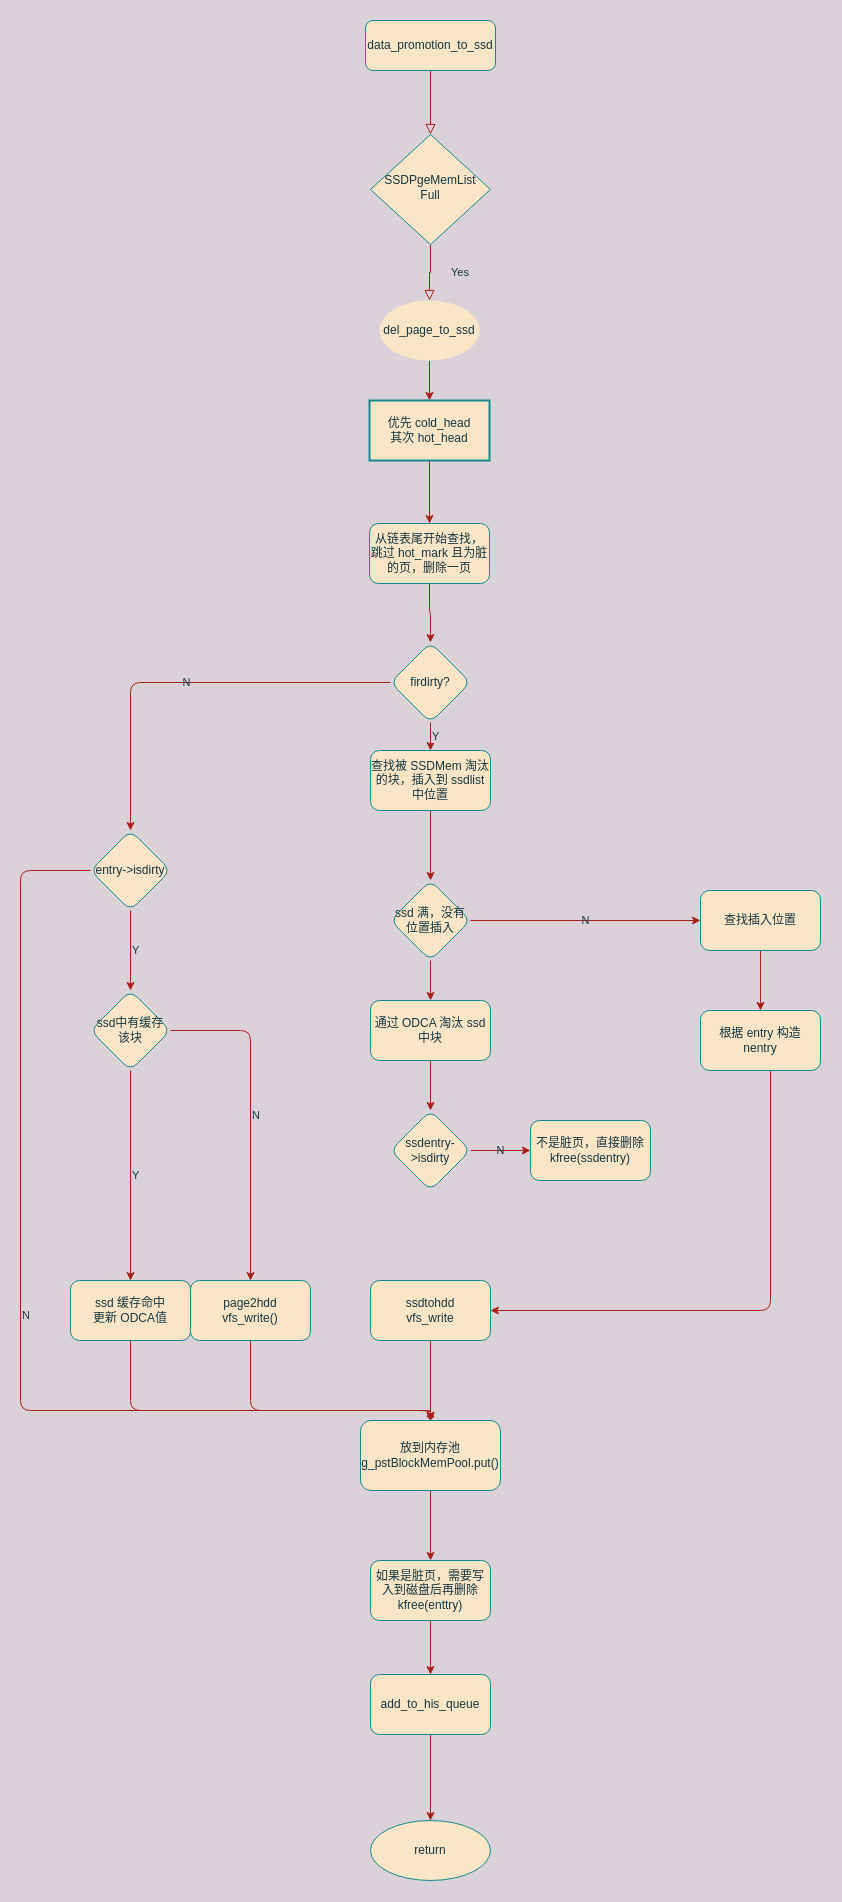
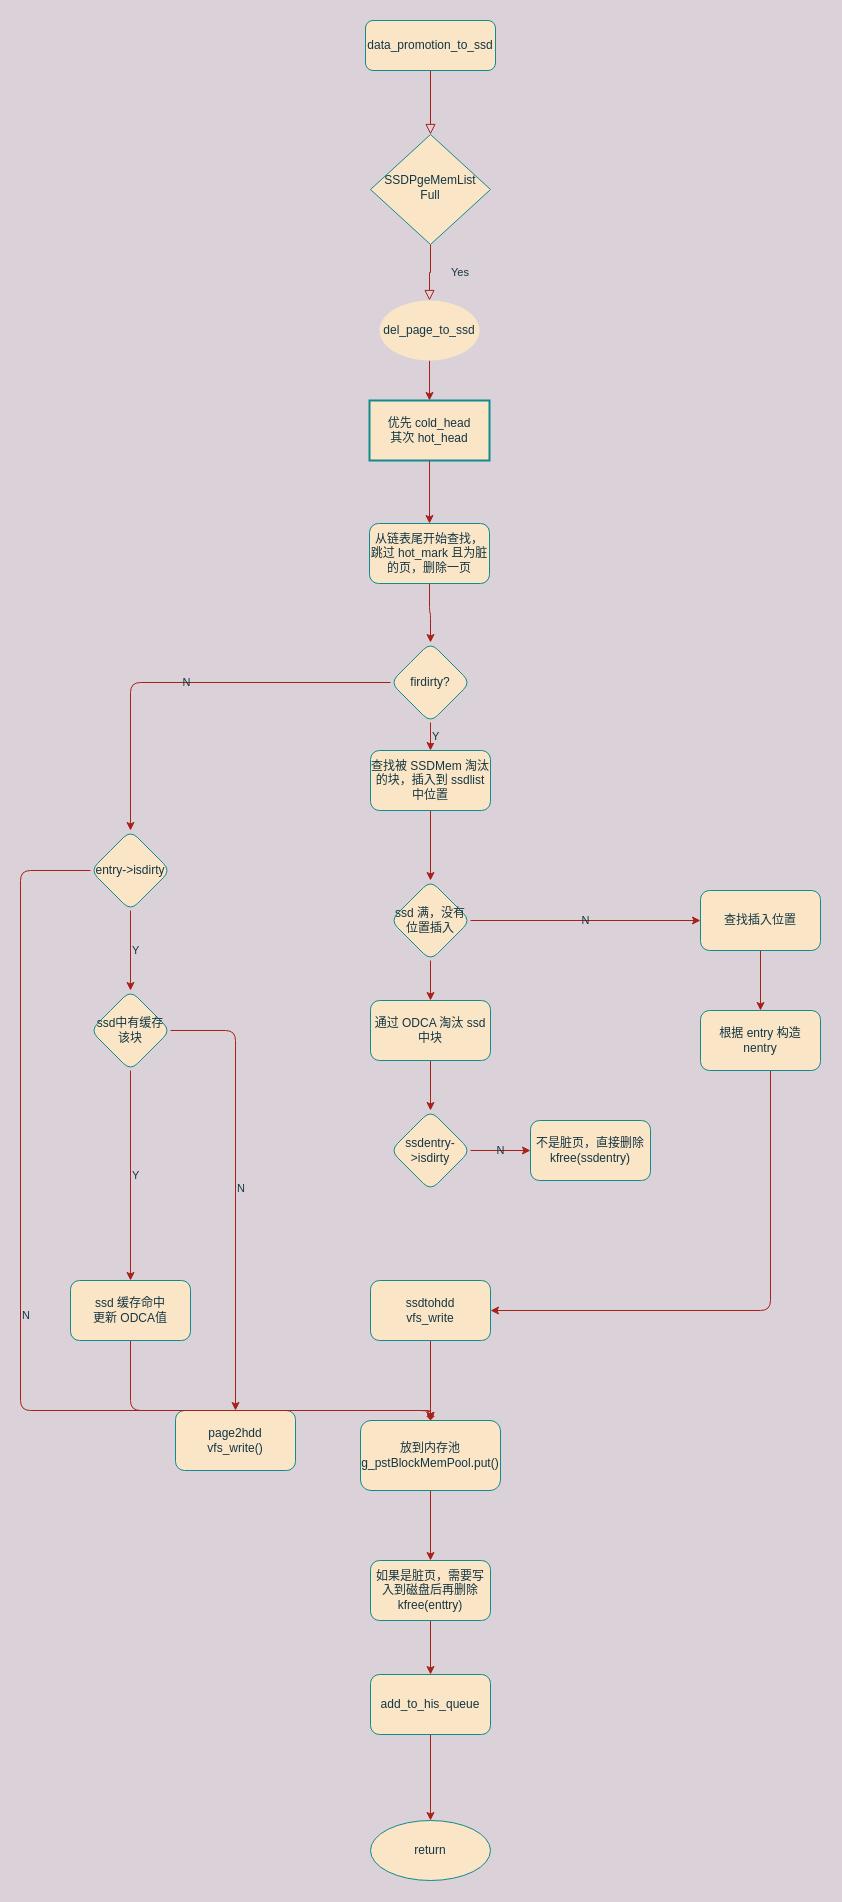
node "page2hdd vfs_write()": moved (251, 1311) -> (236, 1441)
